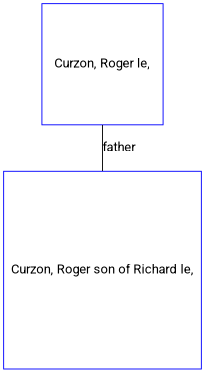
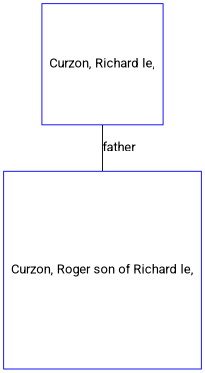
node "Curzon, Roger le,": label "Curzon, Roger le," -> "Curzon, Richard le,"
